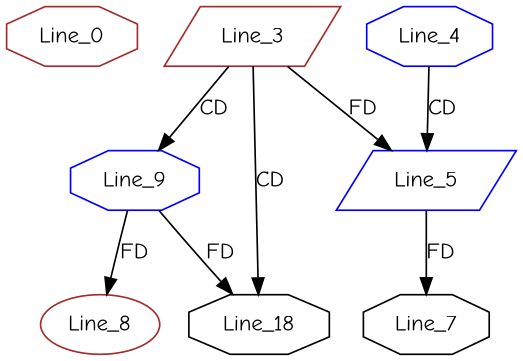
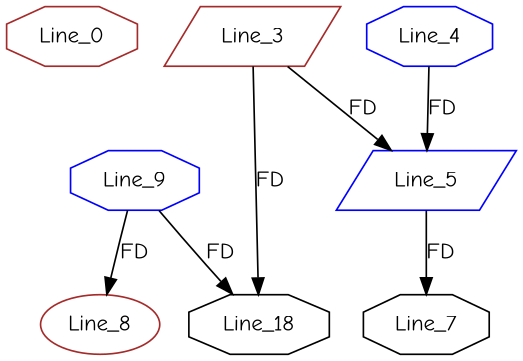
edge "Line_3" -> "Line_9": removed, label "CD"
edge "Line_4" -> "Line_5": label "CD" -> "FD"
edge "Line_3" -> "Line_18": label "CD" -> "FD"
